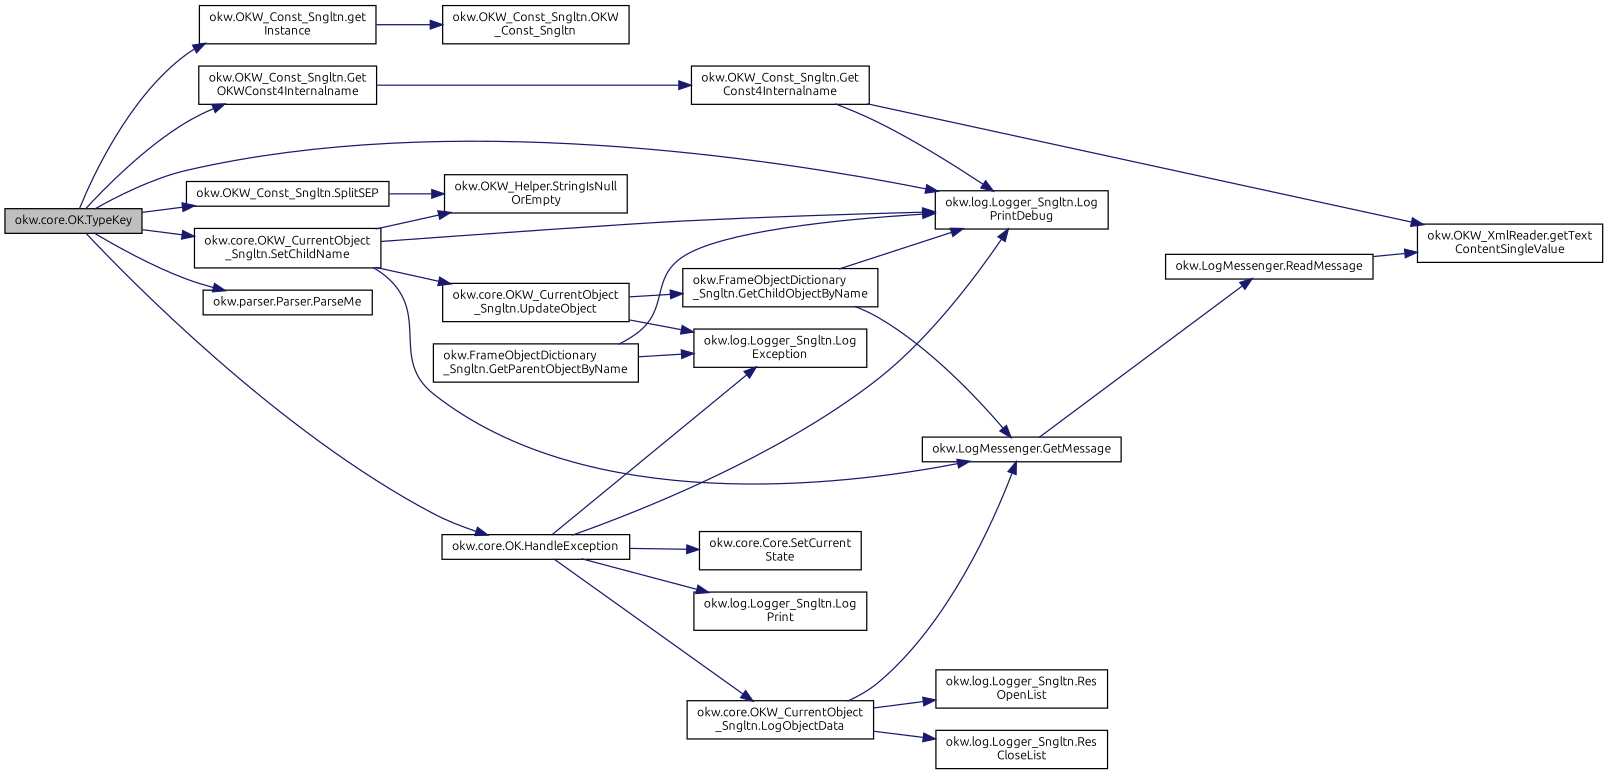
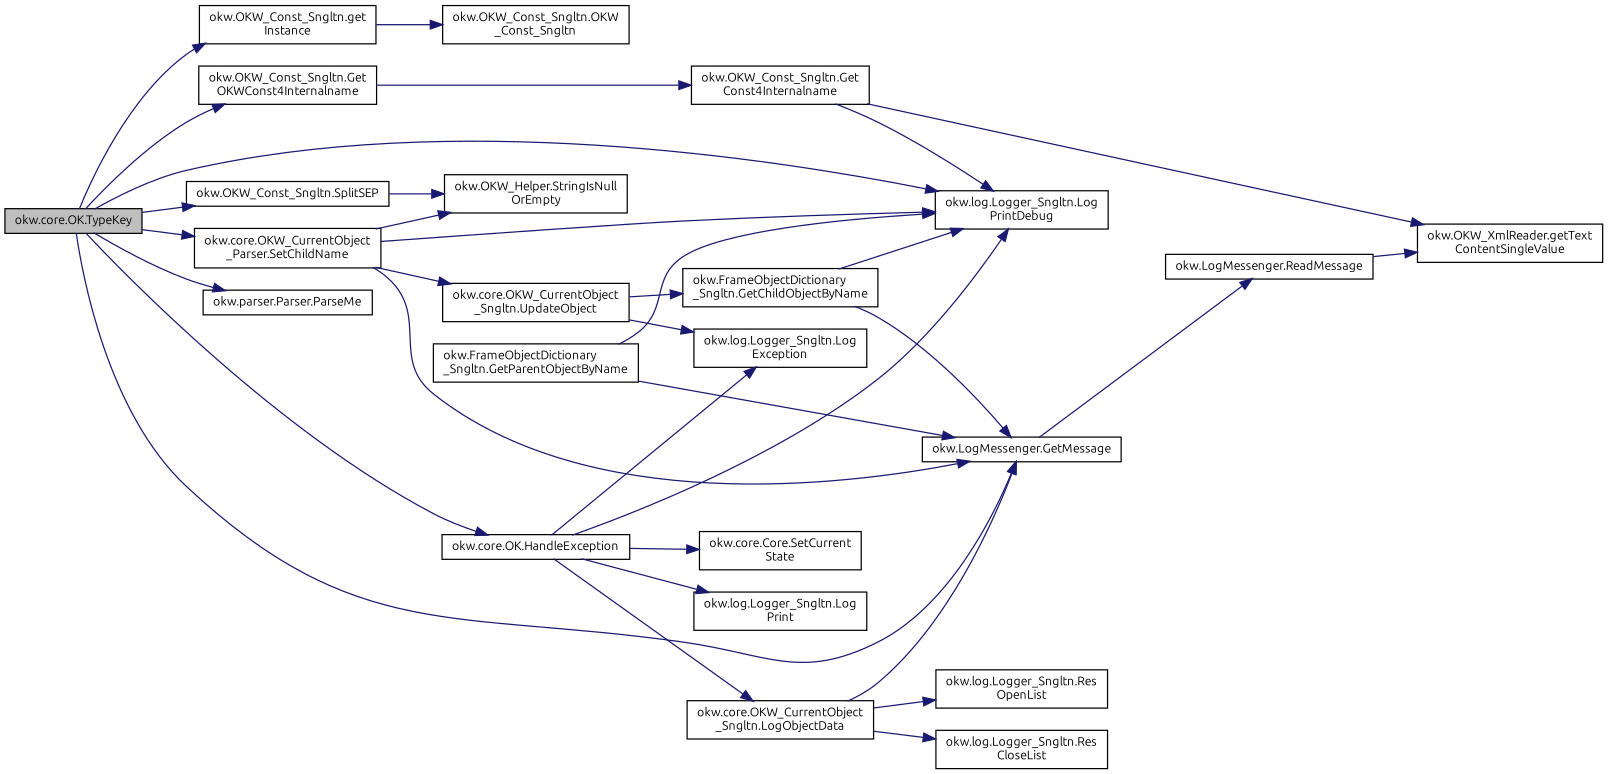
node "okw.core.OKW_CurrentObject _Sngltn.SetChildName": label "okw.core.OKW_CurrentObject _Sngltn.SetChildName" -> "okw.core.OKW_CurrentObject _Parser.SetChildName"
edge "okw.FrameObjectDictionary _Sngltn.GetParentObjectByName" -> "okw.log.Logger_Sngltn.Log Exception": now "okw.FrameObjectDictionary _Sngltn.GetParentObjectByName" -> "okw.LogMessenger.GetMessage"
edge "okw.core.OK.TypeKey" -> "okw.LogMessenger.GetMessage": added
